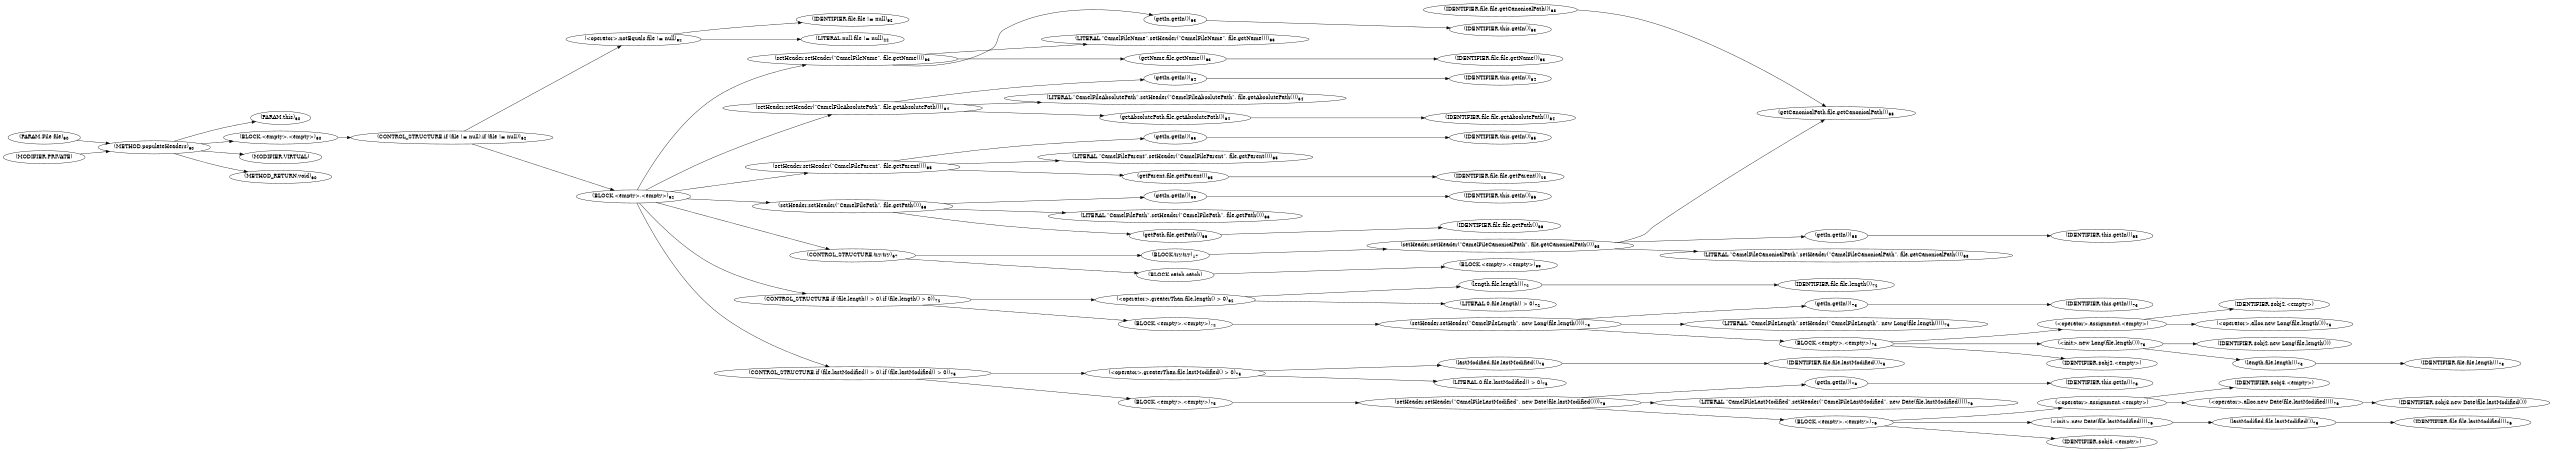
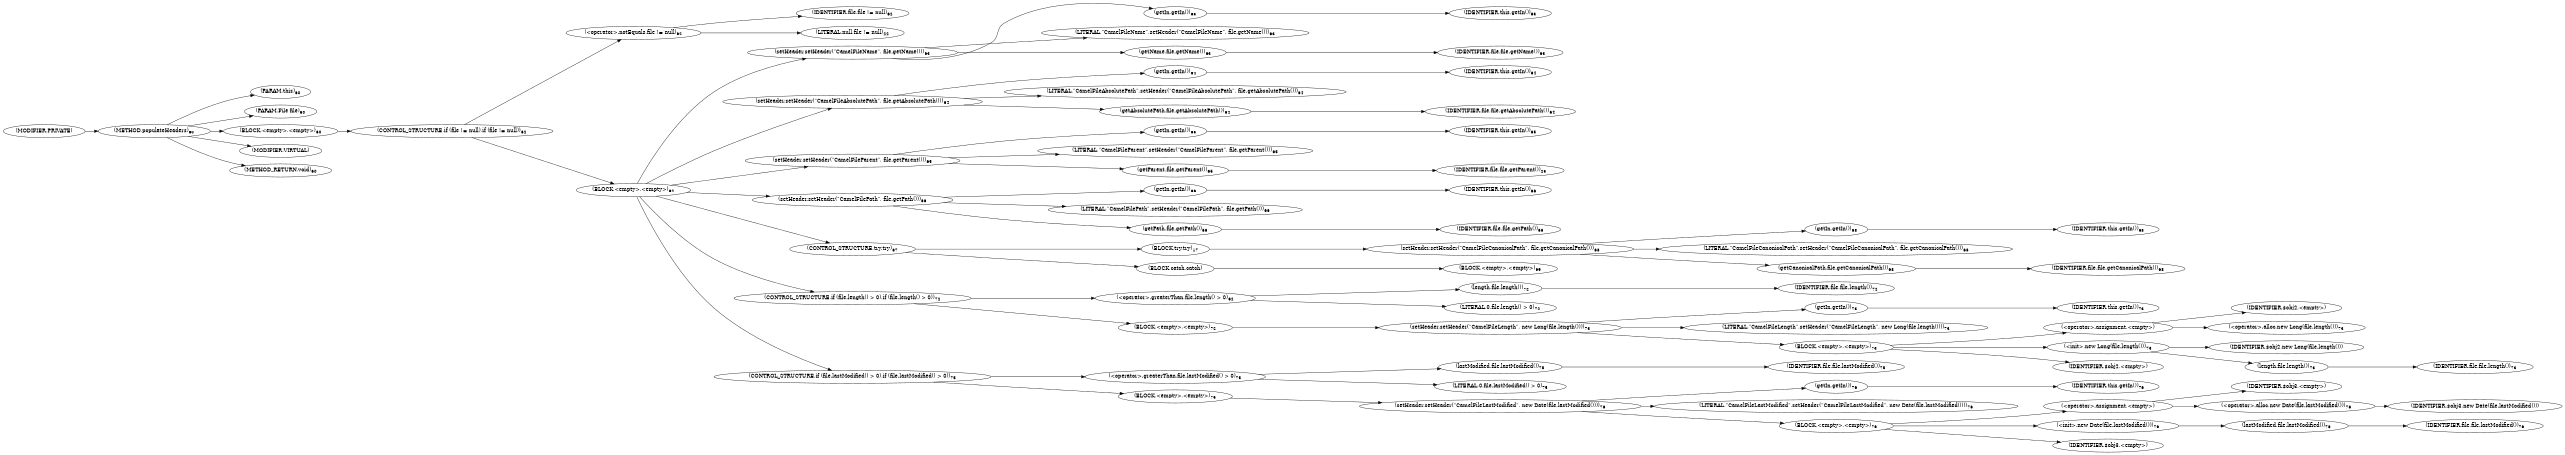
edge "(IDENTIFIER,file,file.getCanonicalPath())" -> "(getCanonicalPath,file.getCanonicalPath())": reversed
edge "(PARAM,File file)" -> "(METHOD,populateHeaders)": reversed
